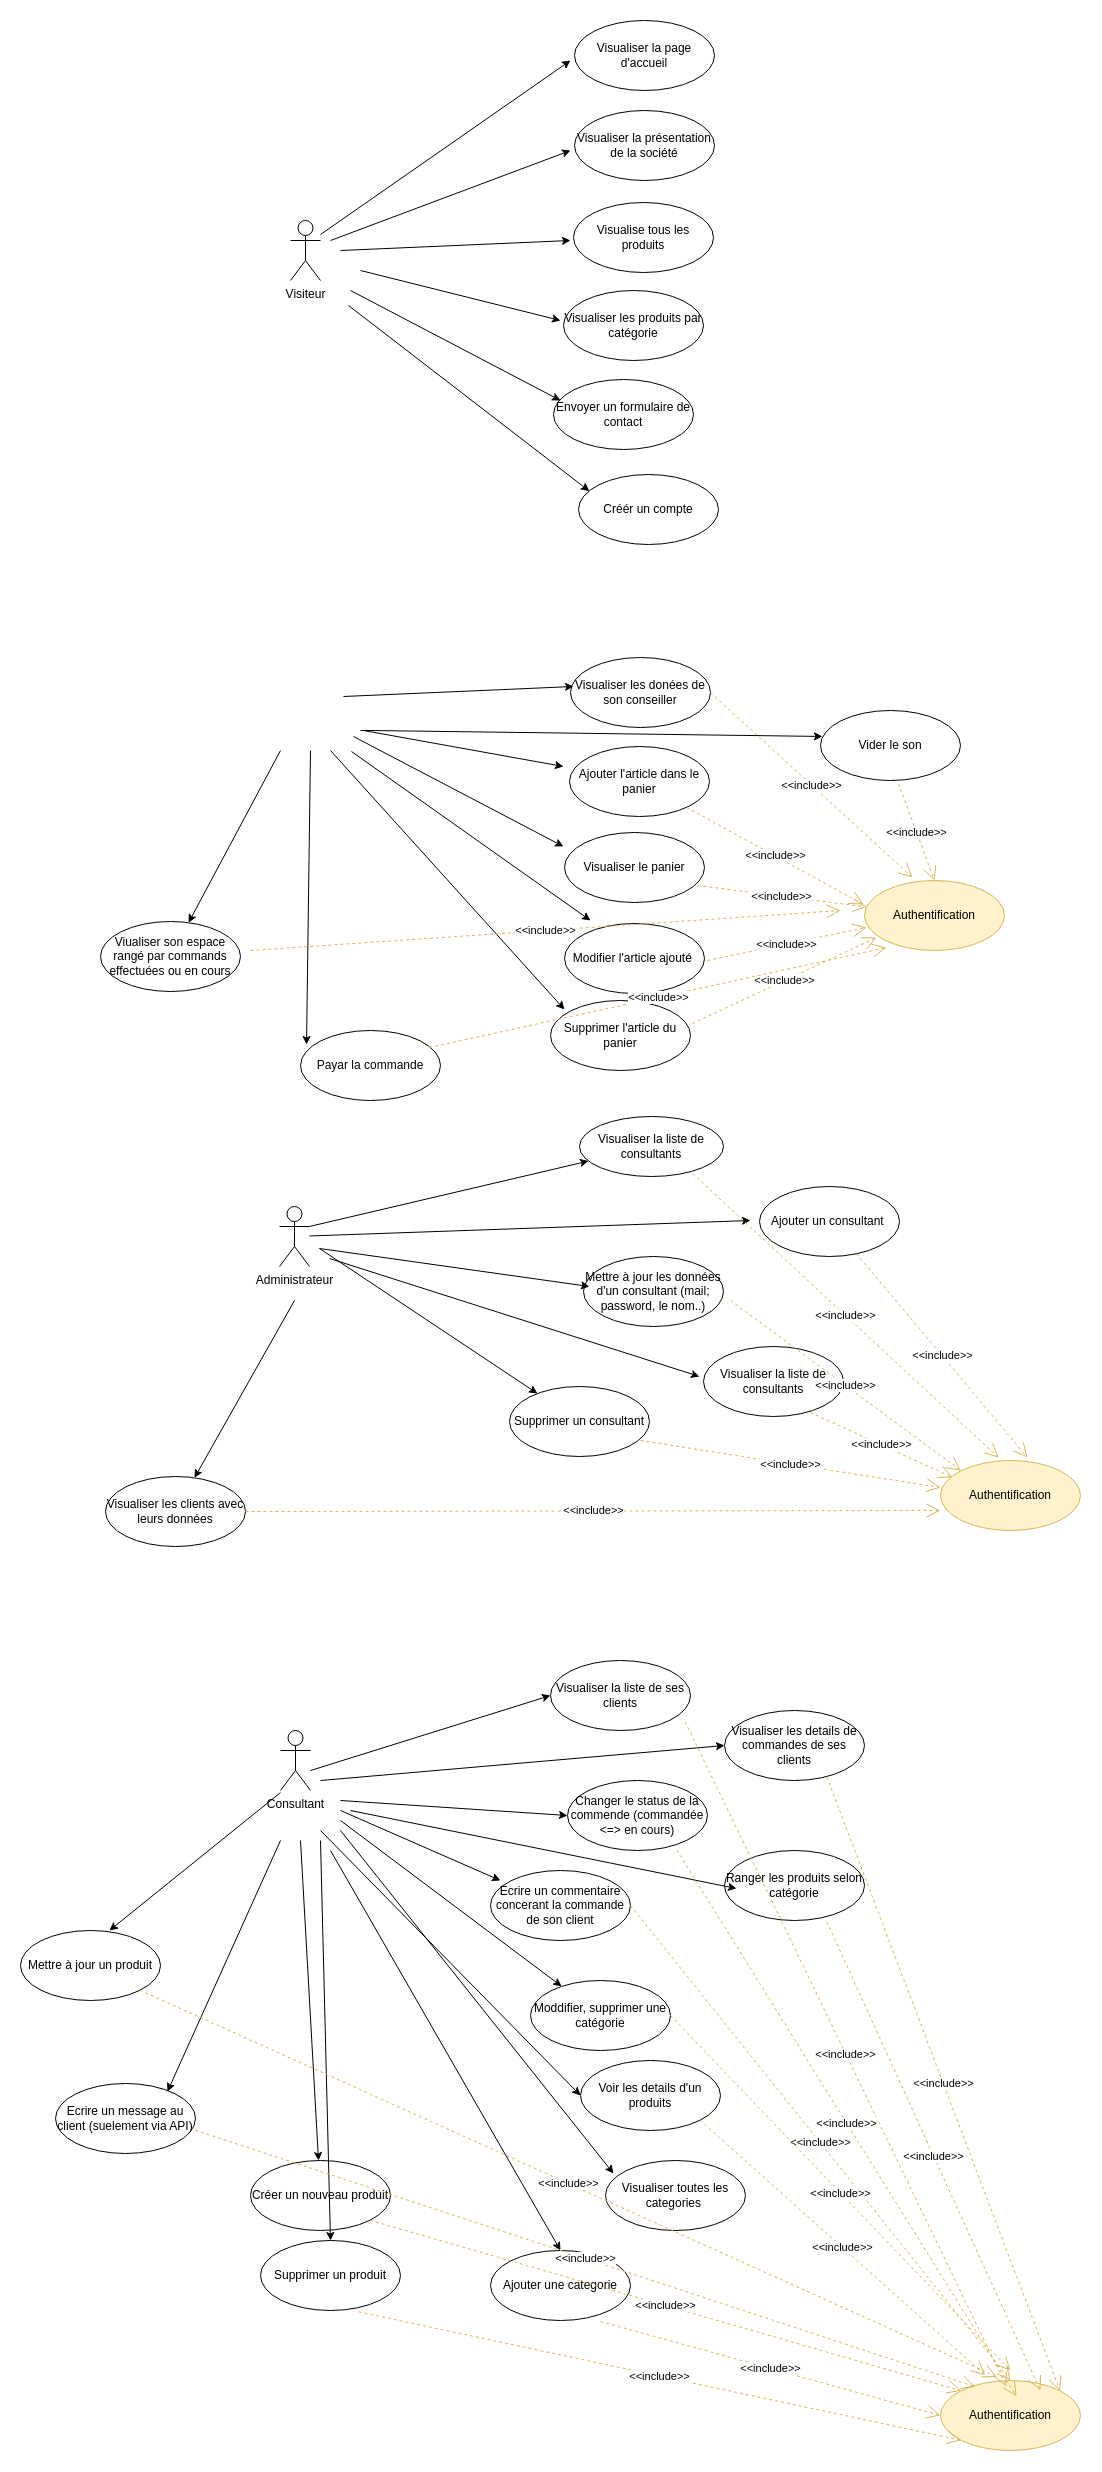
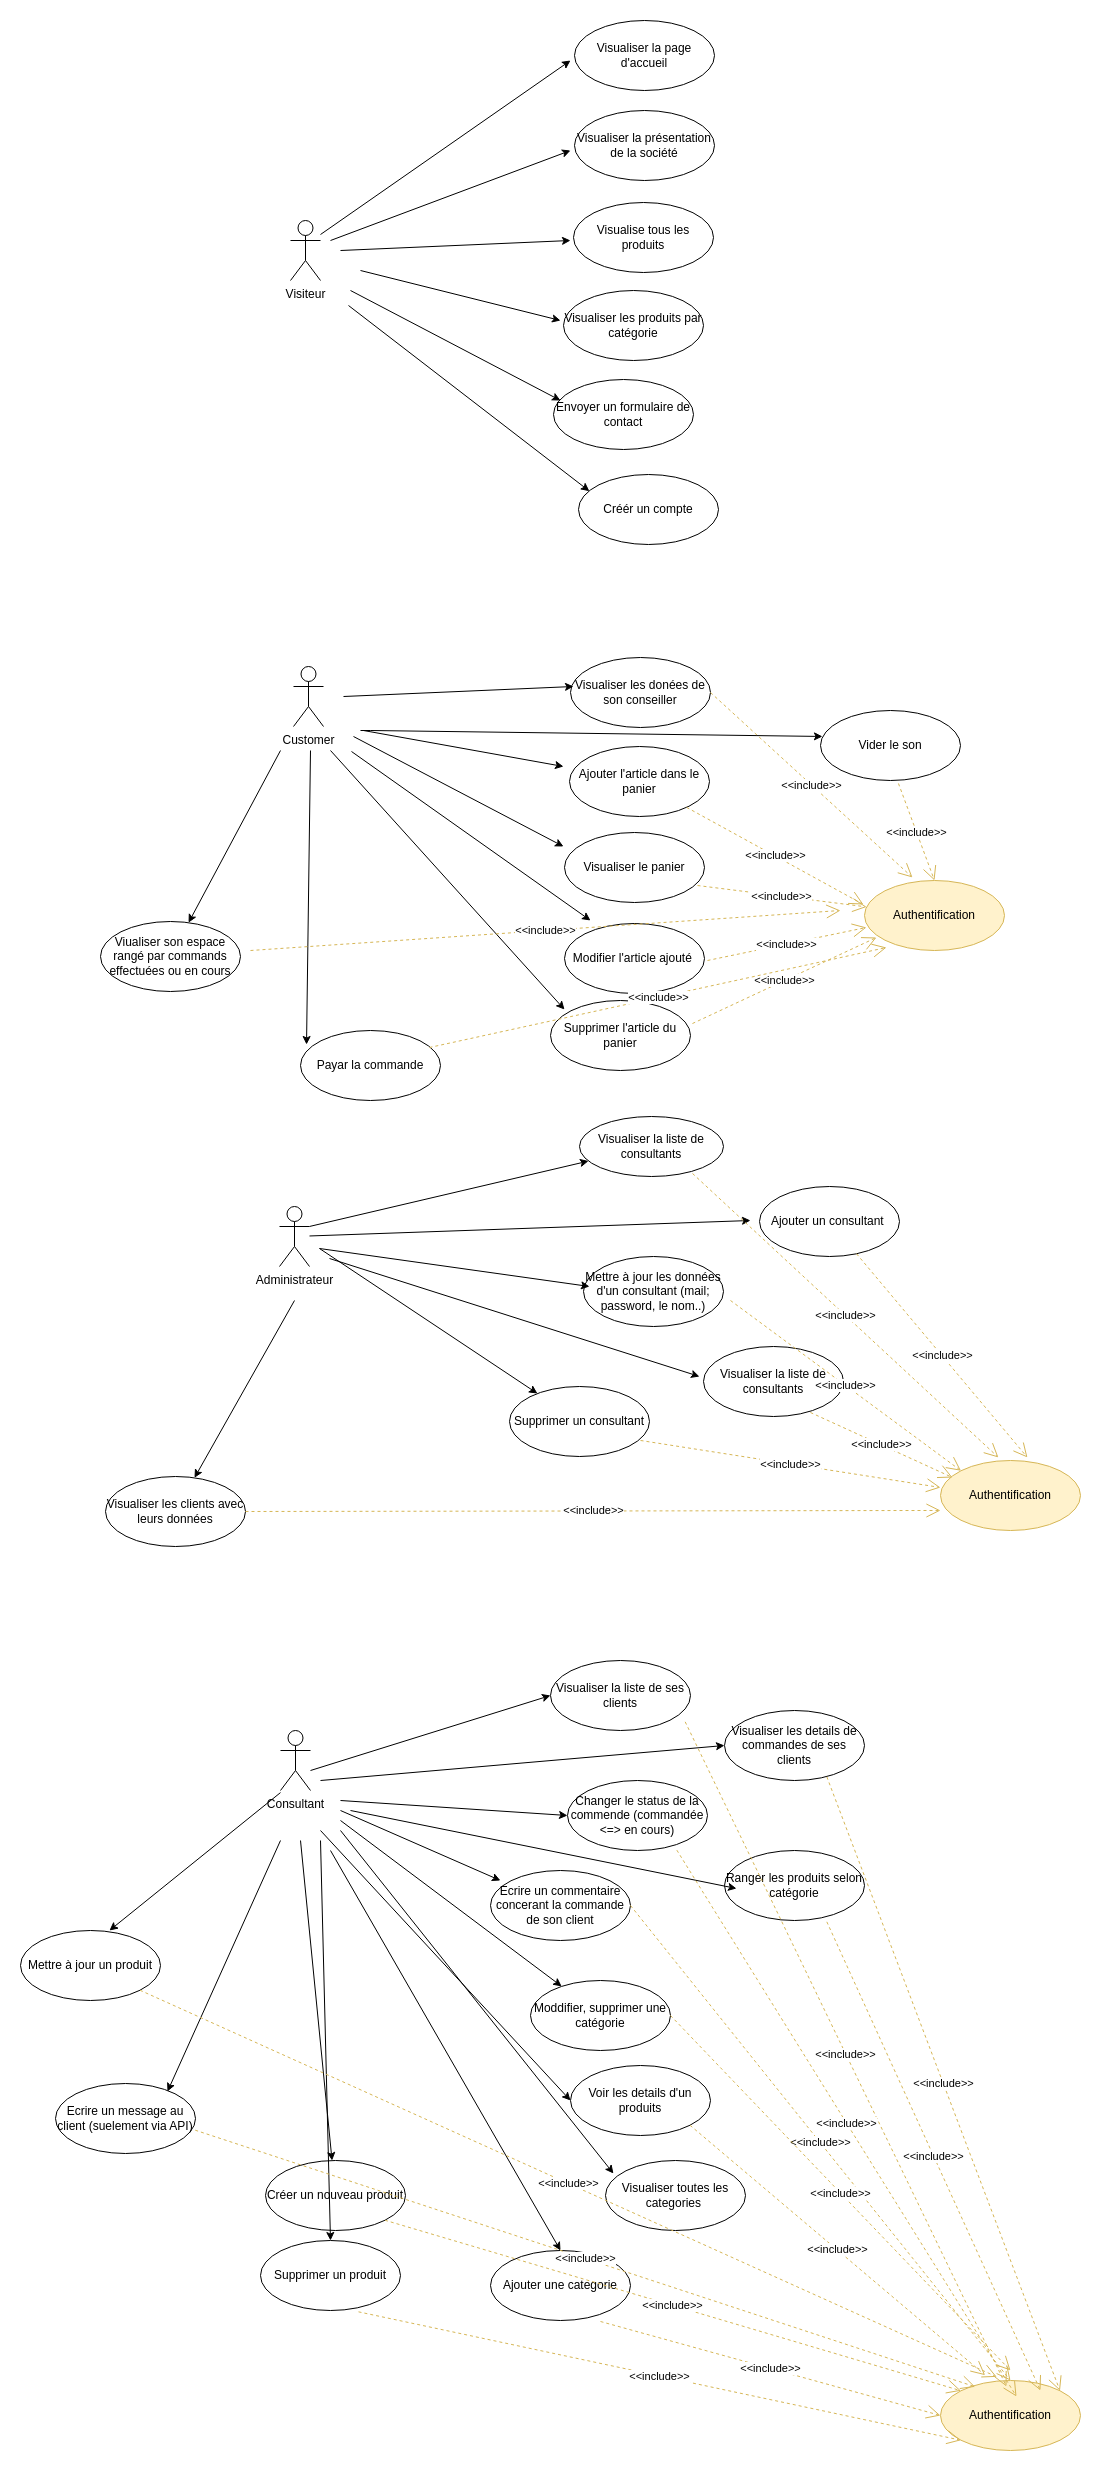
node "Customer": added
node "Voir les details d'un produits": moved (651, 2096) -> (641, 2101)
node "Créer un nouveau produit": moved (321, 2196) -> (336, 2196)
